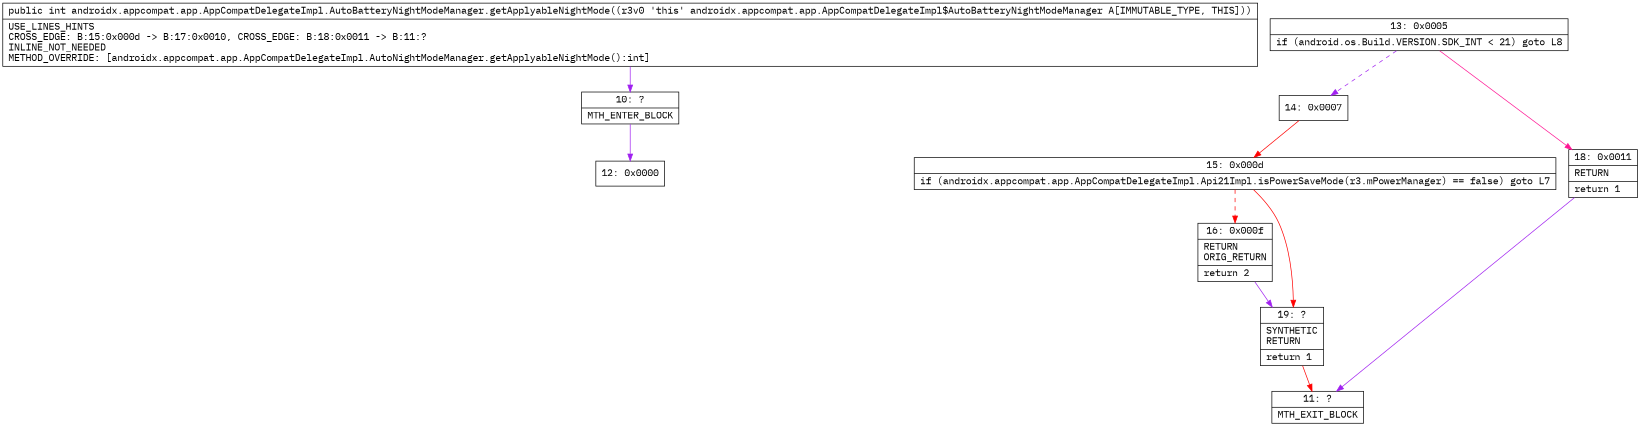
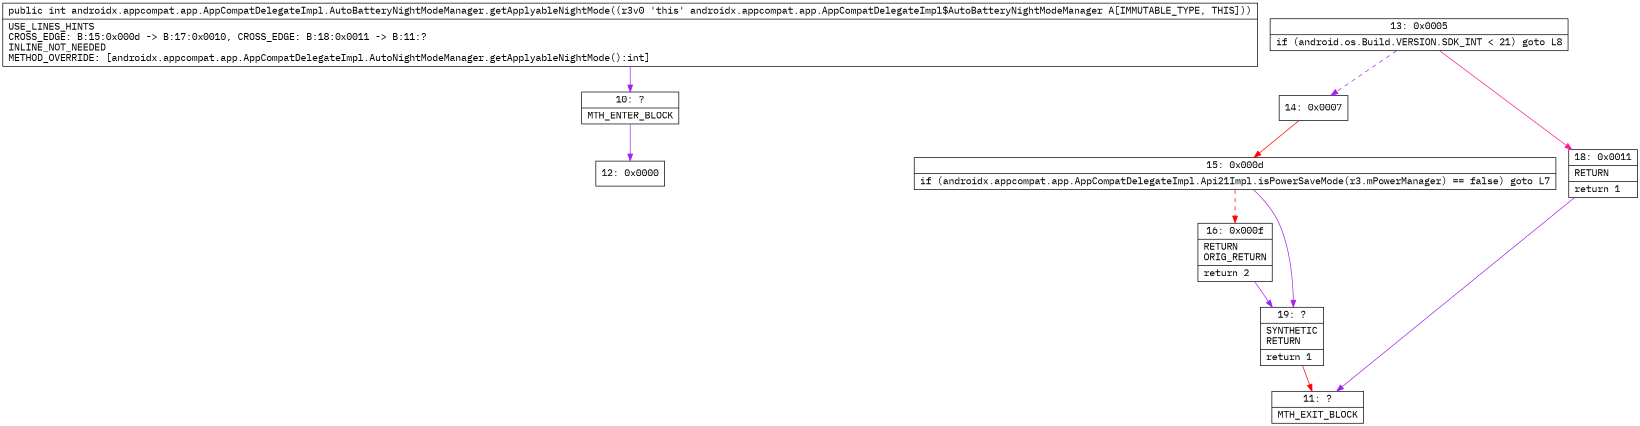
edge "15: 0x000d" -> "19: ?": color red -> purple
